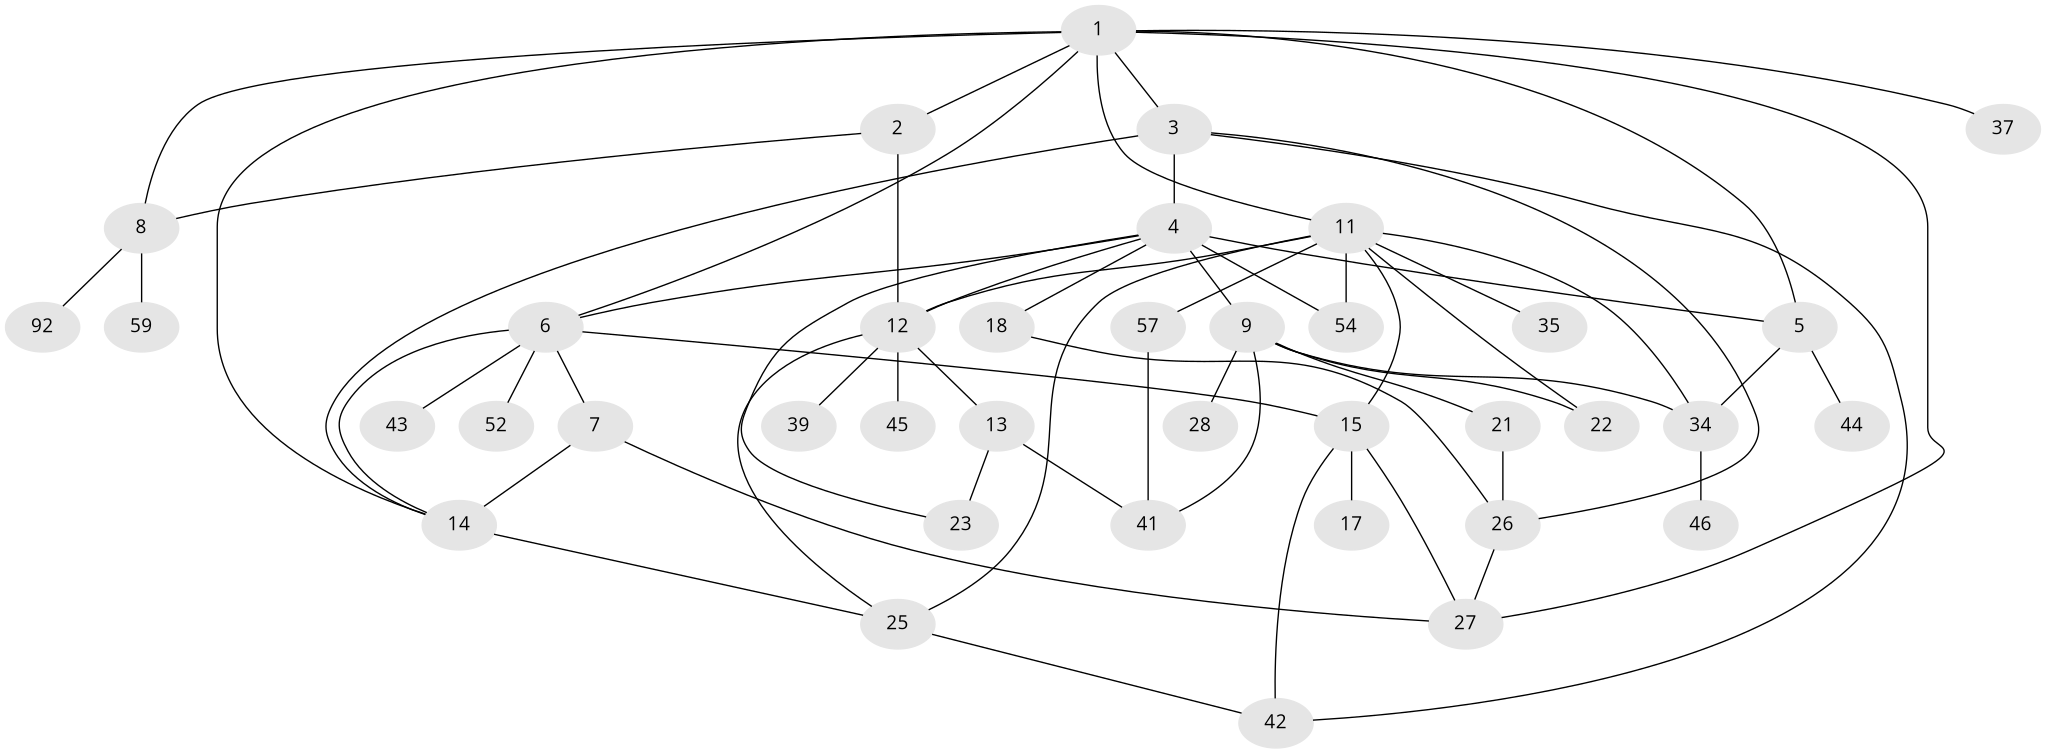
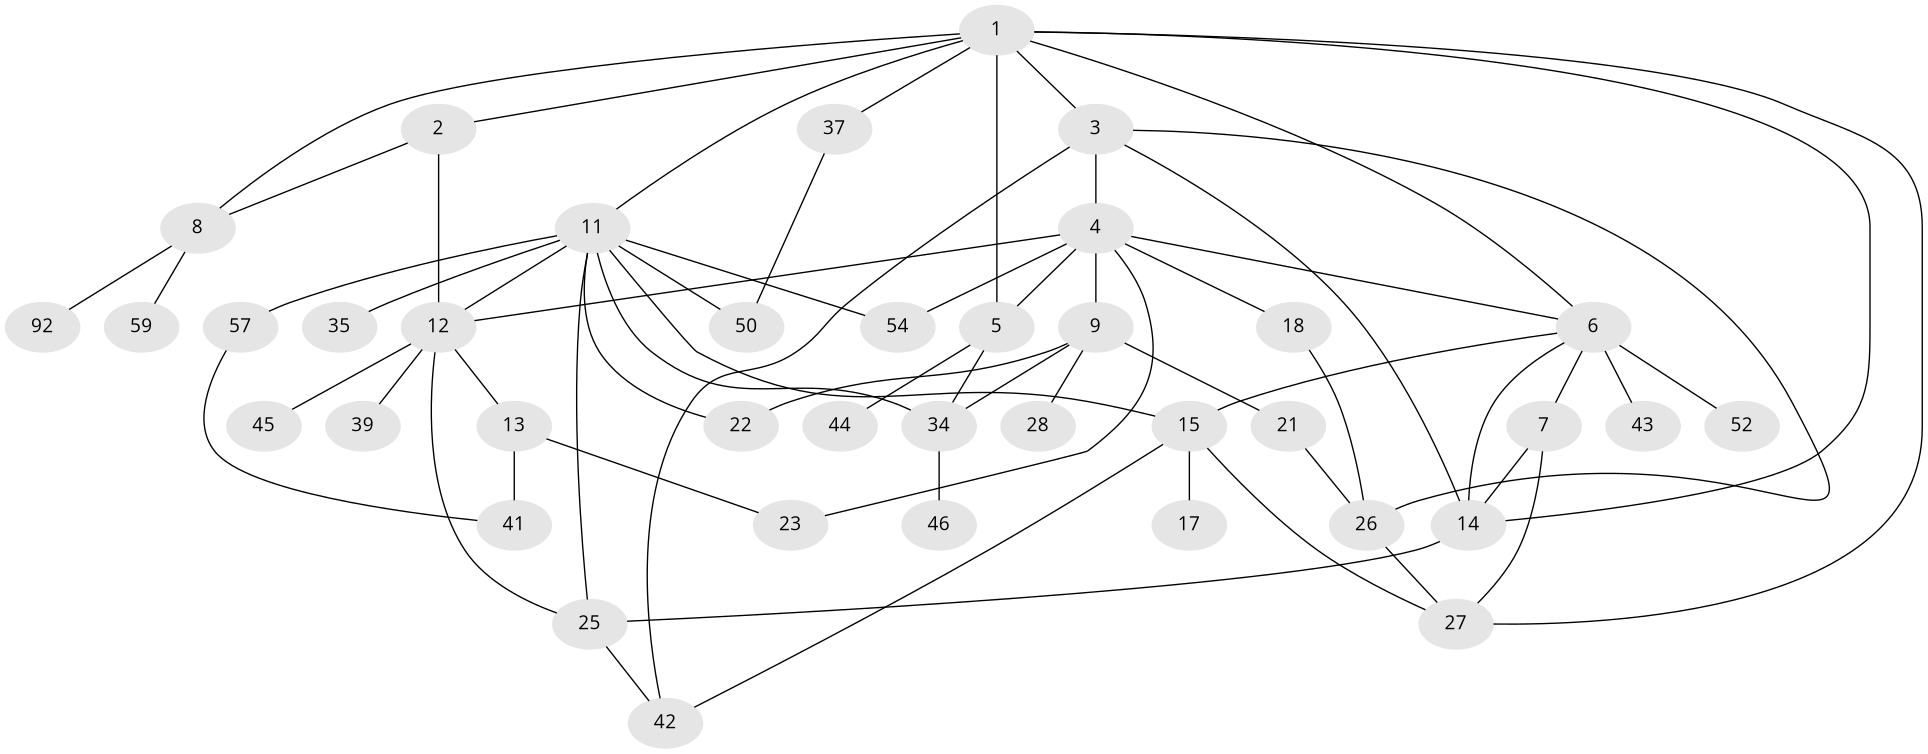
node "50": added
edge "9" -- "41": removed
